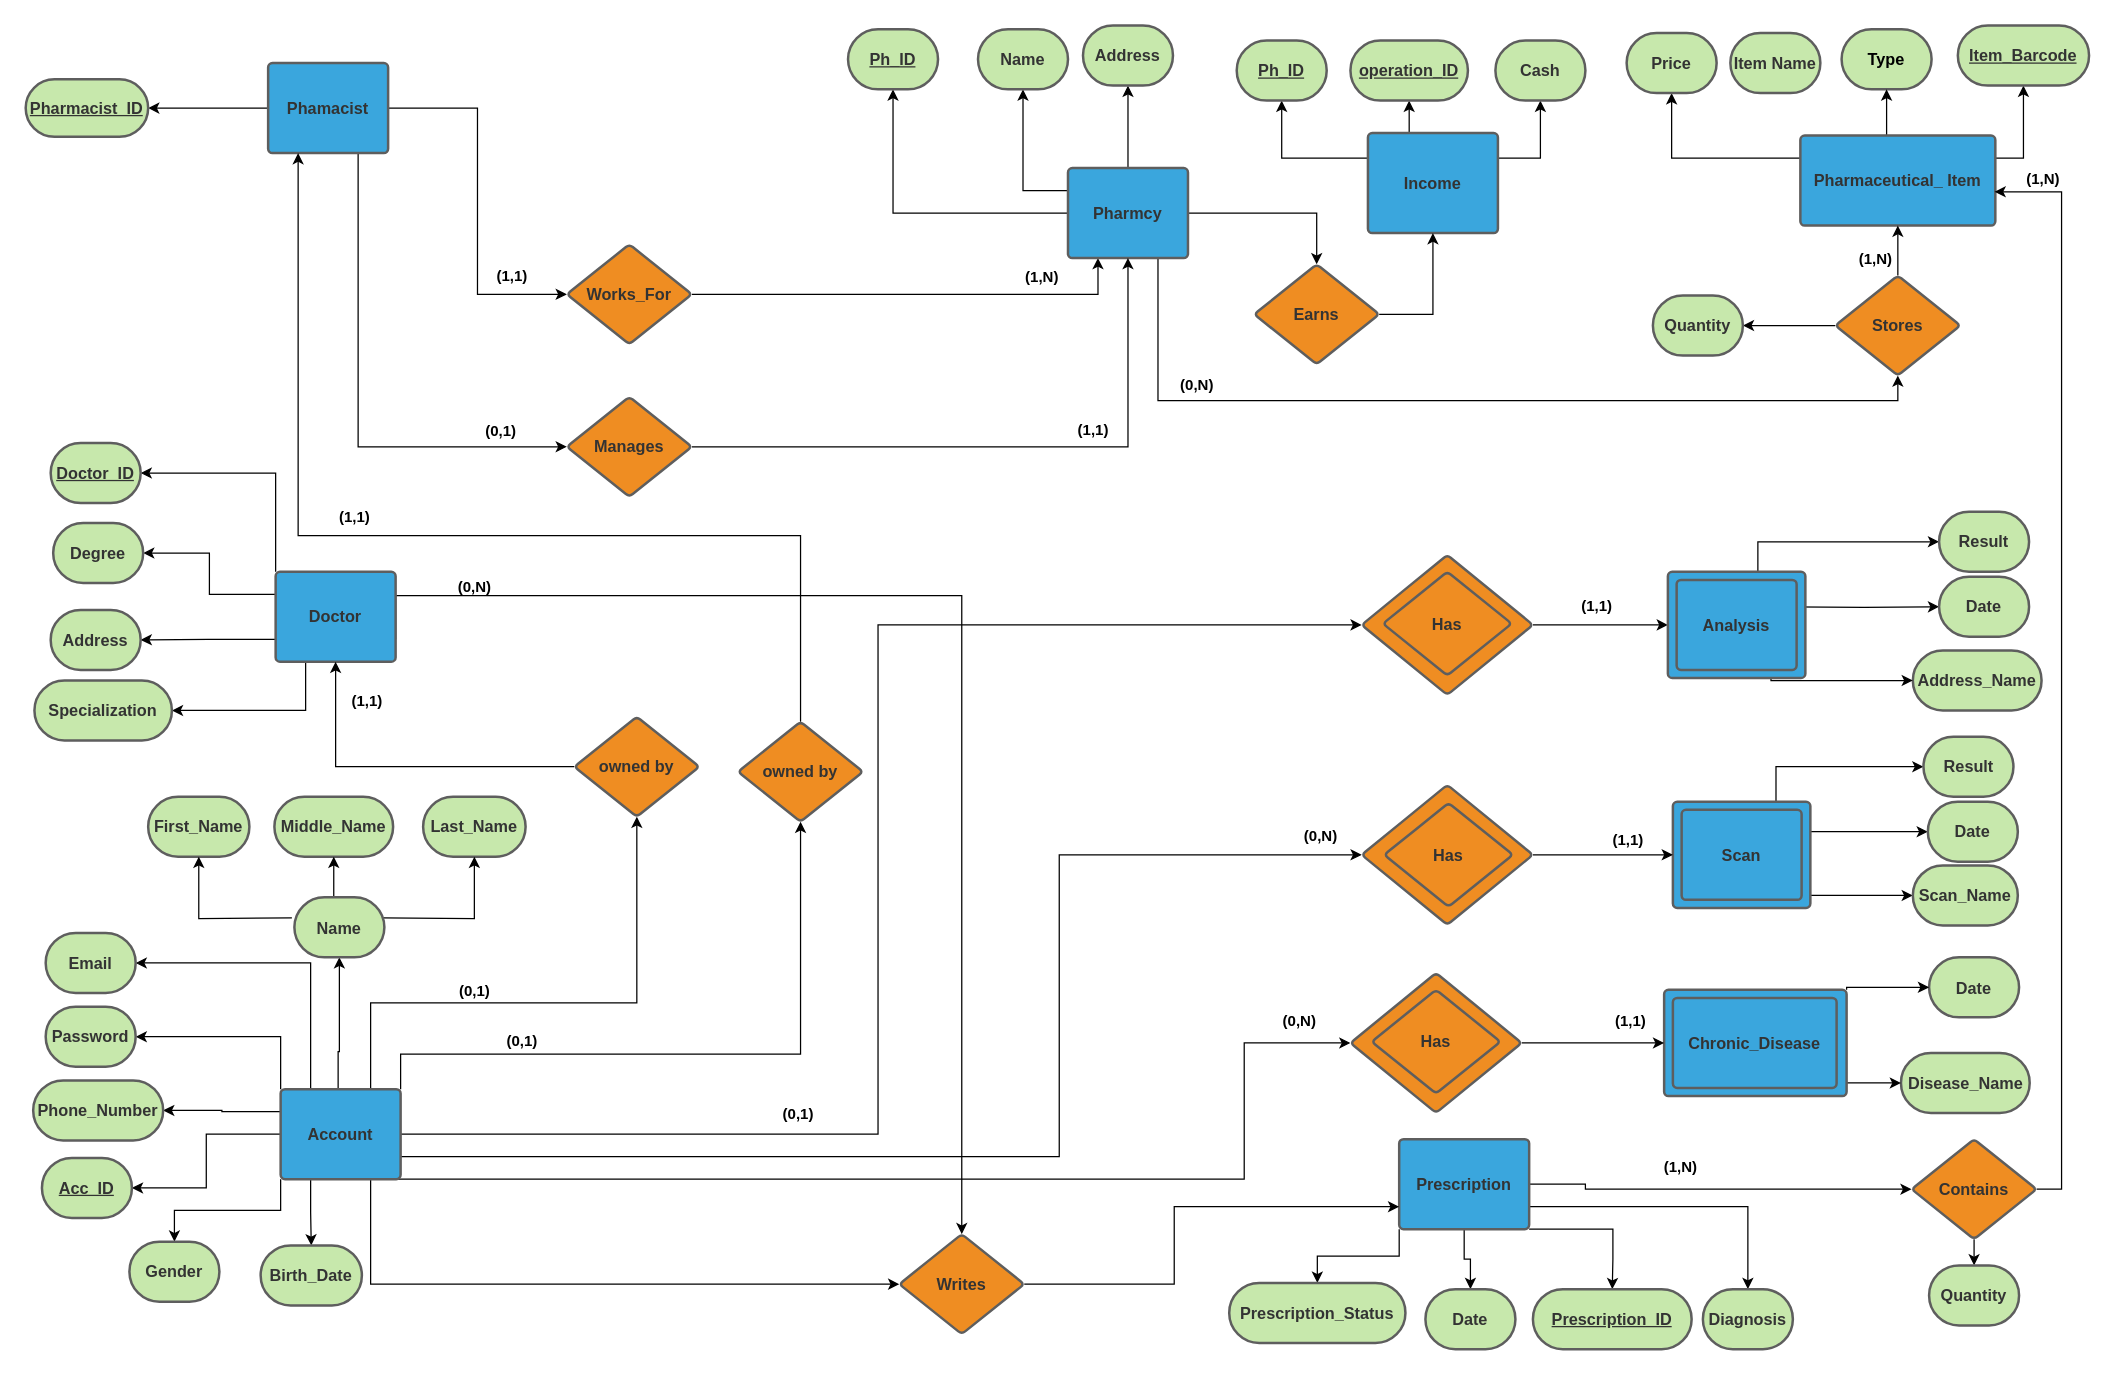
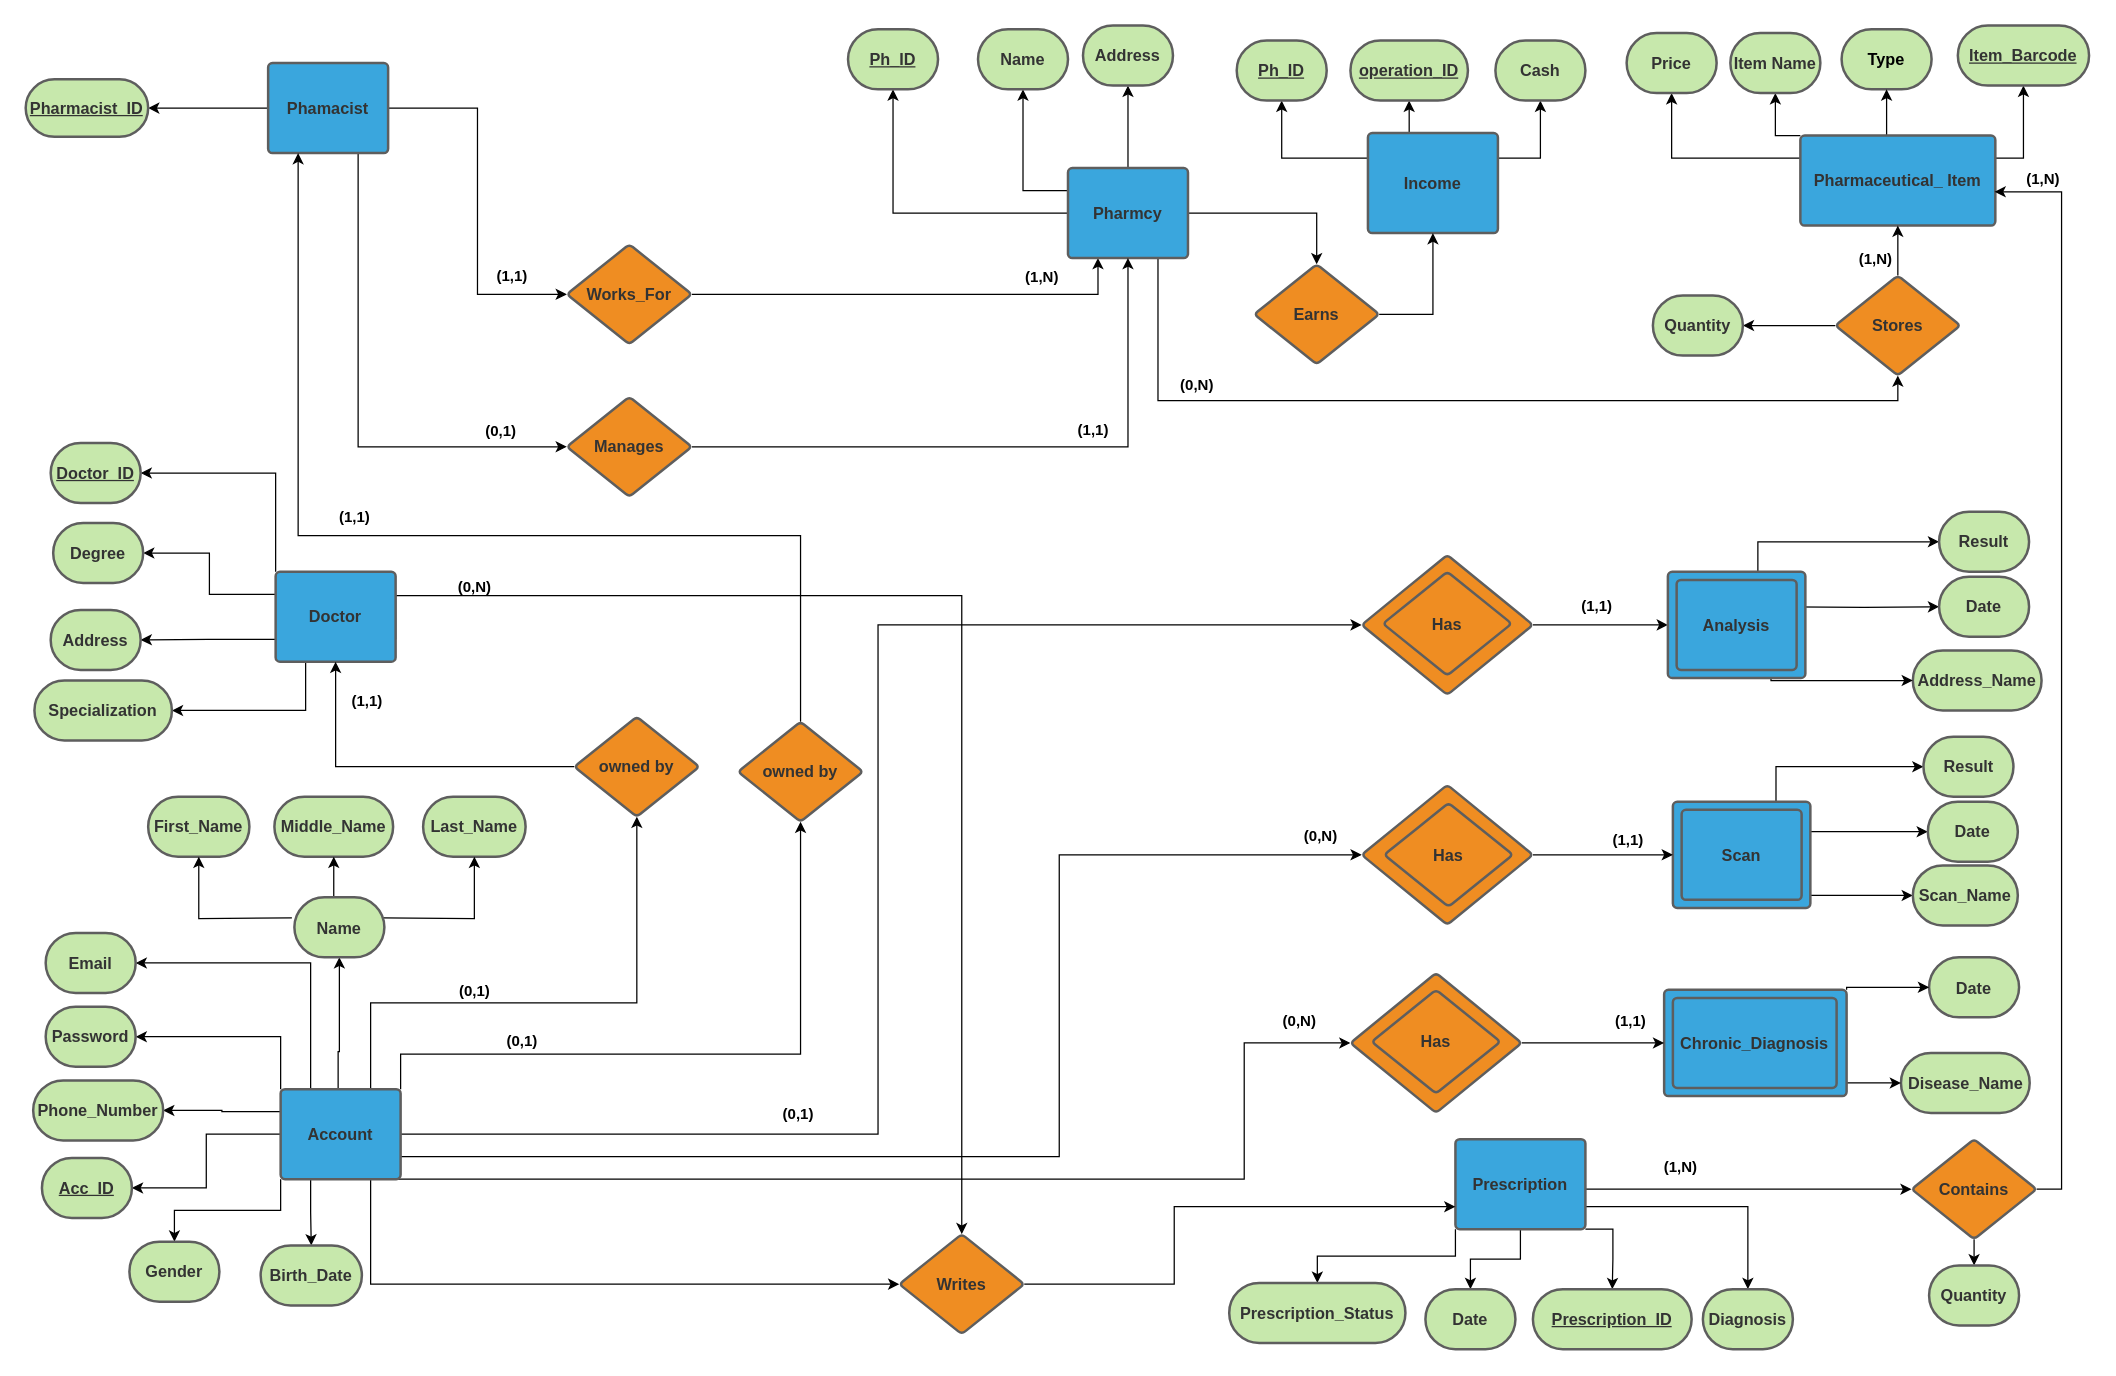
edge "Pharmaceutical_ Item" -> "Item Name": added
node "Chronic_Disease": label "Chronic_Disease" -> "Chronic_Diagnosis"
node "Prescription": moved (1464, 1184) -> (1521, 1184)
